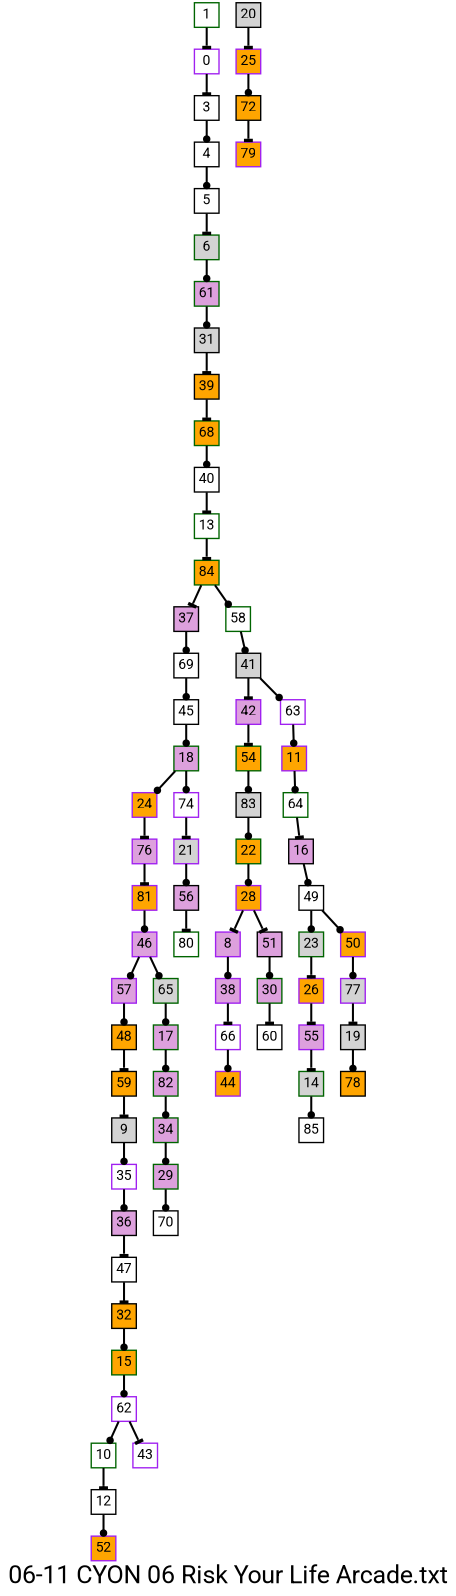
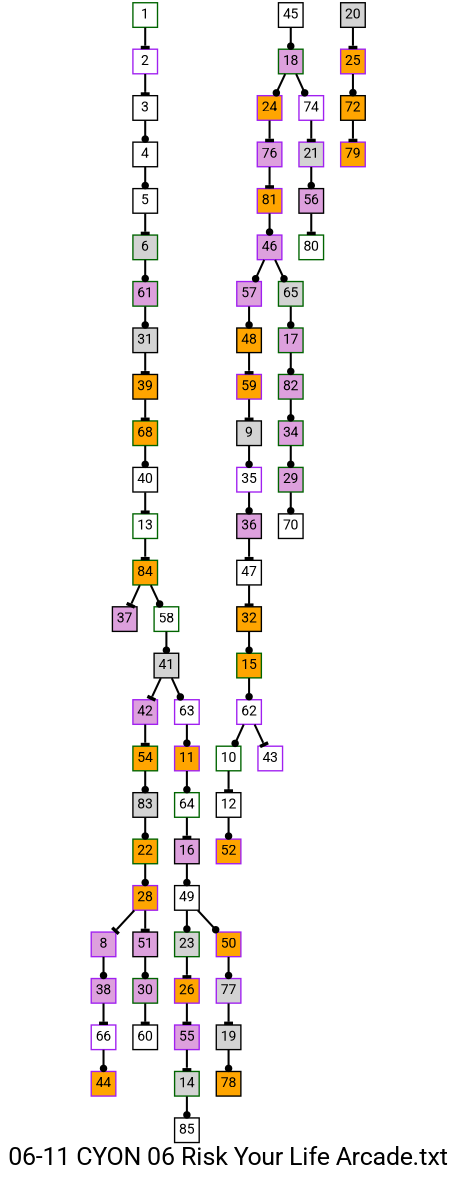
node "0": label "0" -> "2"
node "69": removed
node "59": color black -> purple
